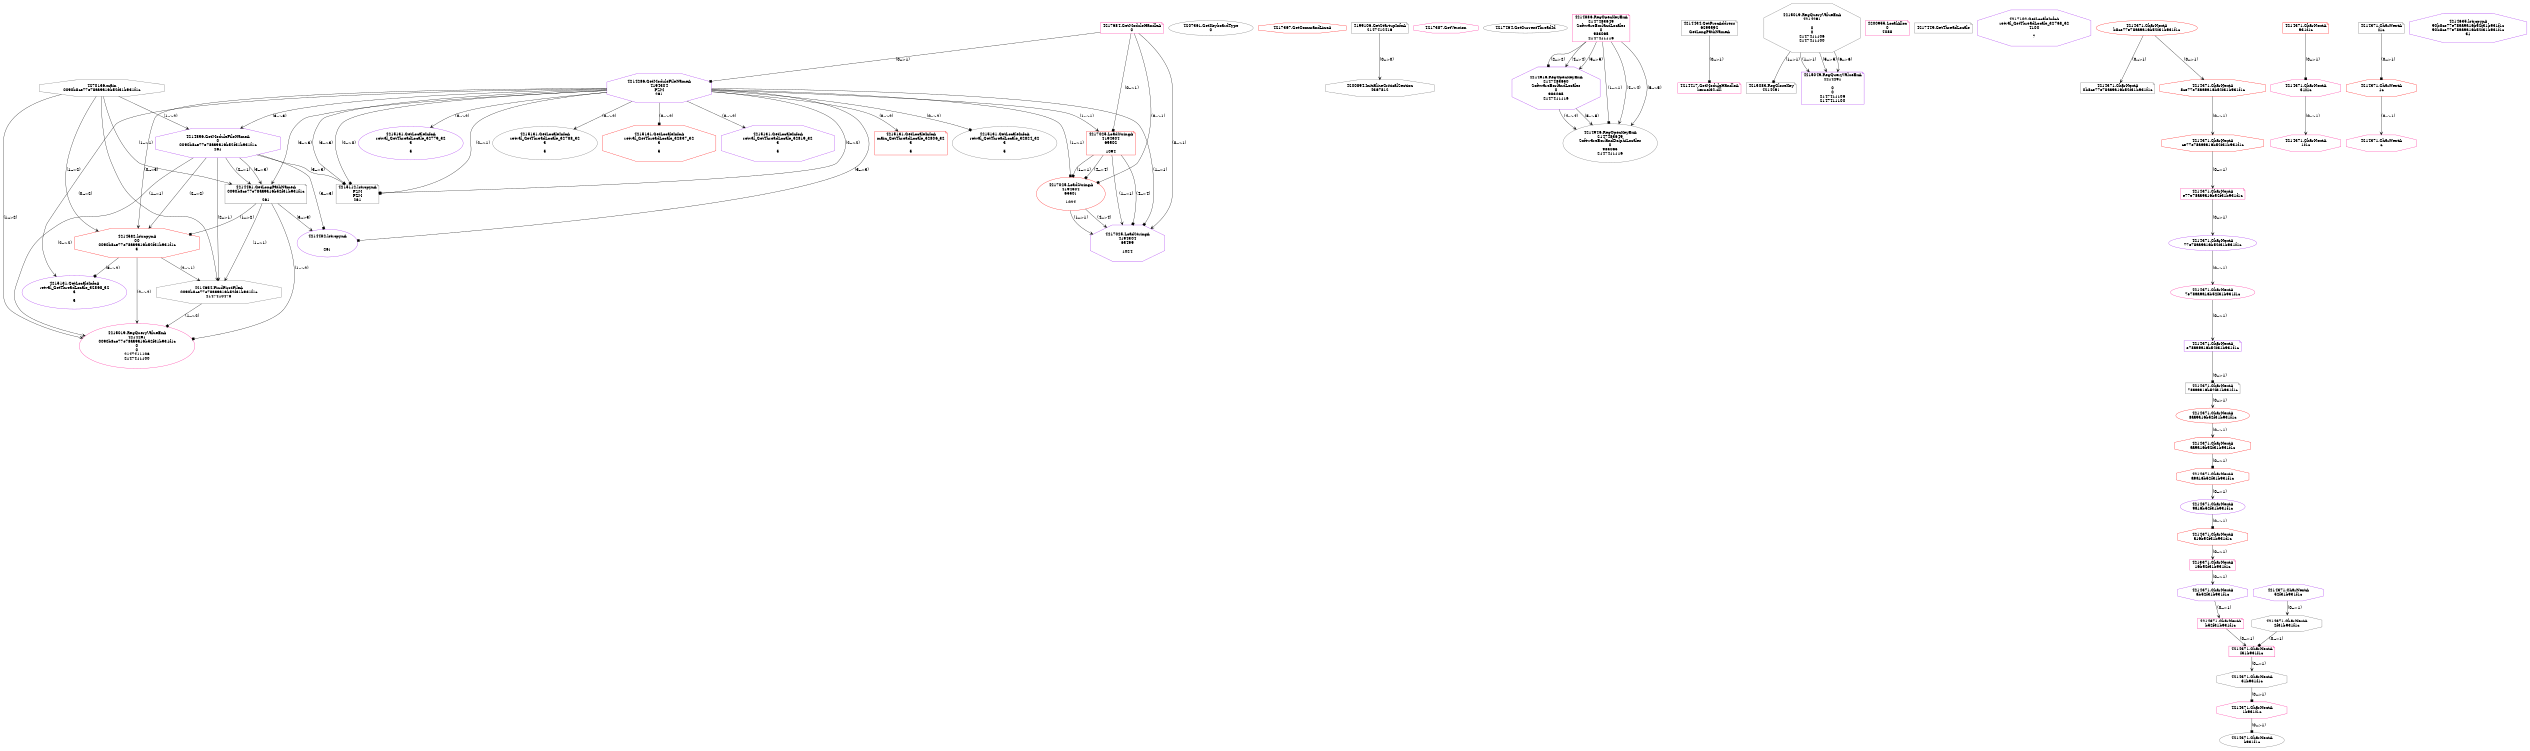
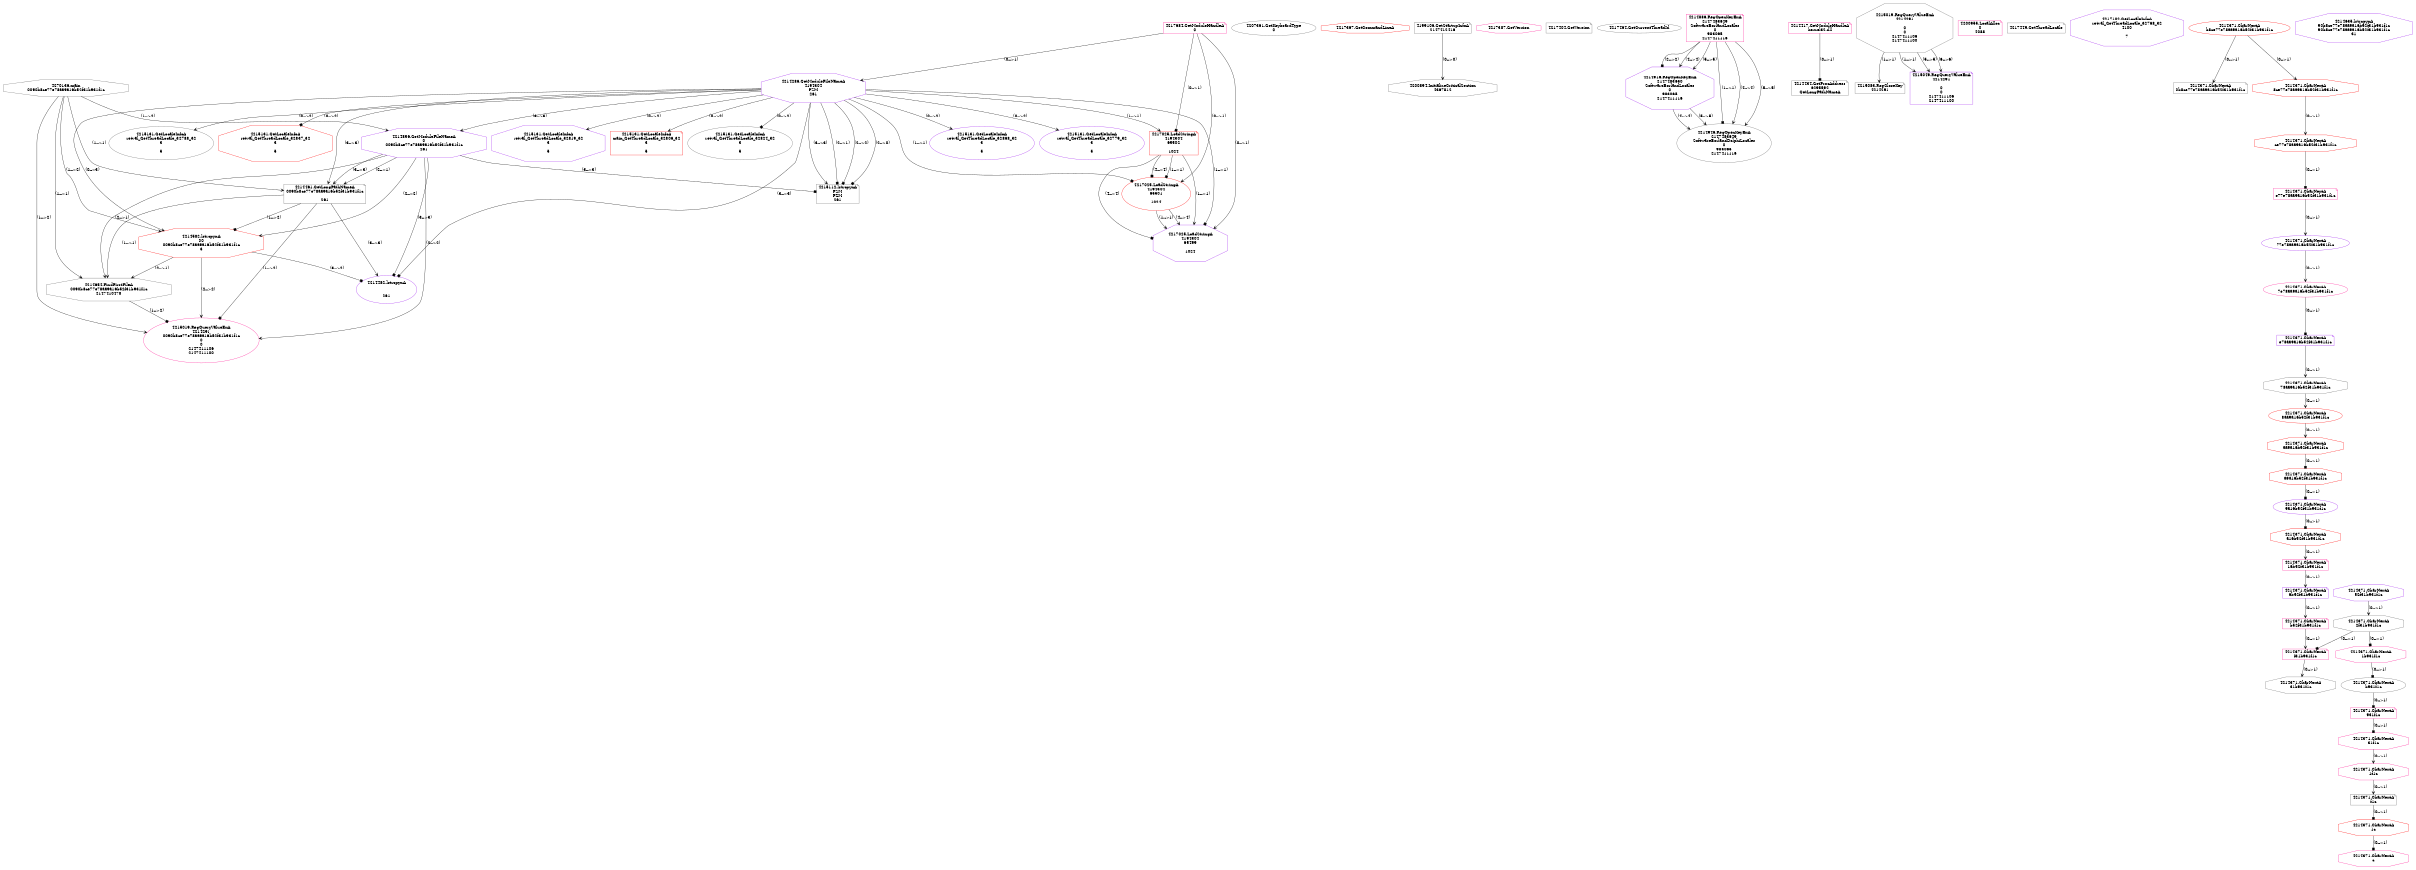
node "4217404.GetVersion": added
node "4214371.CharNextA 931f1c": color red -> deeppink
edge "4217684.GetModuleHandleA 0" -> "4214286.GetModuleFileNameA 4194304 PZM 261": arrowhead box -> vee
edge "4214434.GetProcAddress 6295592 GetLongPathNameA" -> "4214417.GetModuleHandleA kernel32.dll": reversed
edge "4215019.RegQueryValueExA 4214291 0 0 2147411106 2147411100" -> "4215083.RegCloseKey 4214291": arrowhead box -> vee
edge "4214371.CharNextA 1c" -> "4214371.CharNextA c": arrowhead vee -> box
edge "4217684.GetModuleHandleA 0" -> "4217025.LoadStringA 4194304 65501 1024": arrowhead box -> vee
node "4217025.LoadStringA 4194304 65502 1094": label "4217025.LoadStringA 4194304 65502 1094" -> "4217025.LoadStringA 4194304 65502 1024"
edge "4214371.CharNextA ce77e78aa9a16b52f31b931f1c" -> "4214371.CharNextA e77e78aa9a16b52f31b931f1c": arrowhead vee -> box
edge "4214582.lstrcpynA 00 0090b8ce77e78aa9a16b52f31b931f1c 3" -> "4215131.GetLocaleInfoA retval_GetThreadLocale_32868_32 3 5": now "4214582.lstrcpynA 00 0090b8ce77e78aa9a16b52f31b931f1c 3" -> "4214482.lstrcpynA 261"
edge "4214371.CharNextA 7e78aa9a16b52f31b931f1c" -> "4214371.CharNextA e78aa9a16b52f31b931f1c": arrowhead vee -> box
edge "4214371.CharNextA e78aa9a16b52f31b931f1c" -> "4214371.CharNextA 78aa9a16b52f31b931f1c": arrowhead box -> vee
node "4214371.CharNextA 78aa9a16b52f31b931f1c": shape note -> octagon
edge "4214371.CharNextA a9a16b52f31b931f1c" -> "4214371.CharNextA 9a16b52f31b931f1c": arrowhead vee -> box
node "4213371.CharNextA 16b52f31b931f1c": label "4213371.CharNextA 16b52f31b931f1c" -> "4214371.CharNextA 16b52f31b931f1c"
node "4214371.CharNextA 6b52f31b931f1c": shape octagon -> note
edge "4214371.CharNextA 31b931f1c" -> "4214371.CharNextA 1b931f1c": now "4214371.CharNextA 2f31b931f1c" -> "4214371.CharNextA 1b931f1c"
edge "4214371.CharNextA b931f1c" -> "4214371.CharNextA 931f1c": added, label "(0-->1)"
edge "4214371.CharNextA 1f1c" -> "4214371.CharNextA f1c": added, label "(0-->1)"
